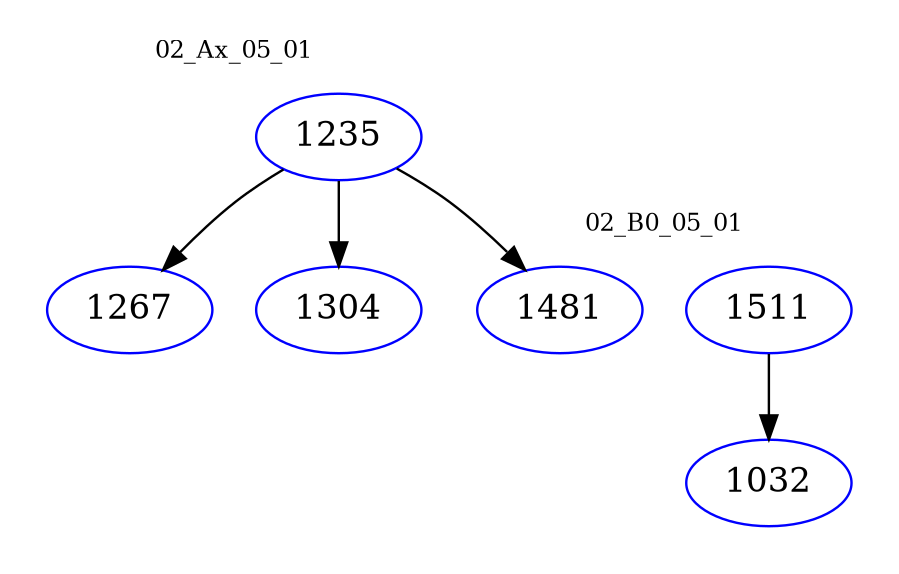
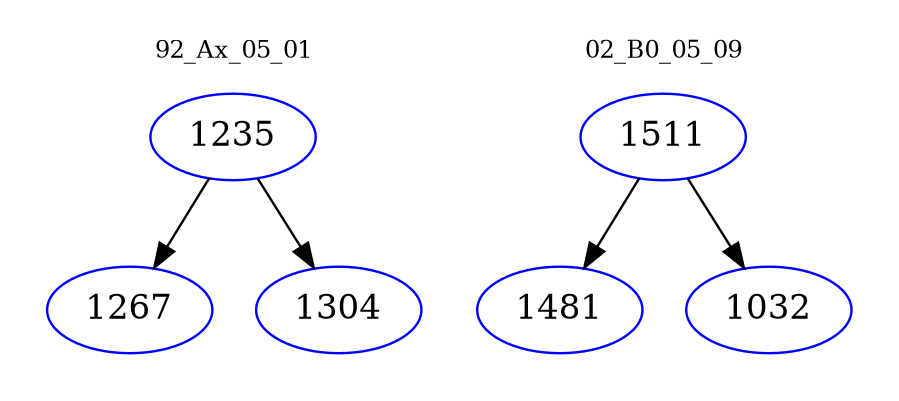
cluster "02_Ax_05_01": label "02_Ax_05_01" -> "92_Ax_05_01"
edge "1235" -> "1481": now "1511" -> "1481"
cluster "02_B0_05_01": label "02_B0_05_01" -> "02_B0_05_09"
